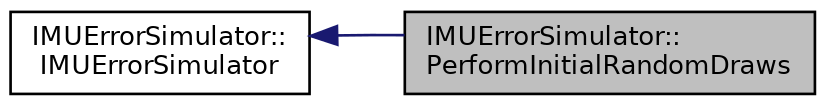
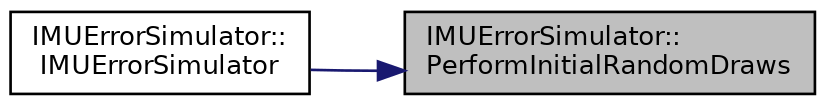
edge "IMUErrorSimulator:: PerformInitialRandomDraws" -> "IMUErrorSimulator:: IMUErrorSimulator": reversed
